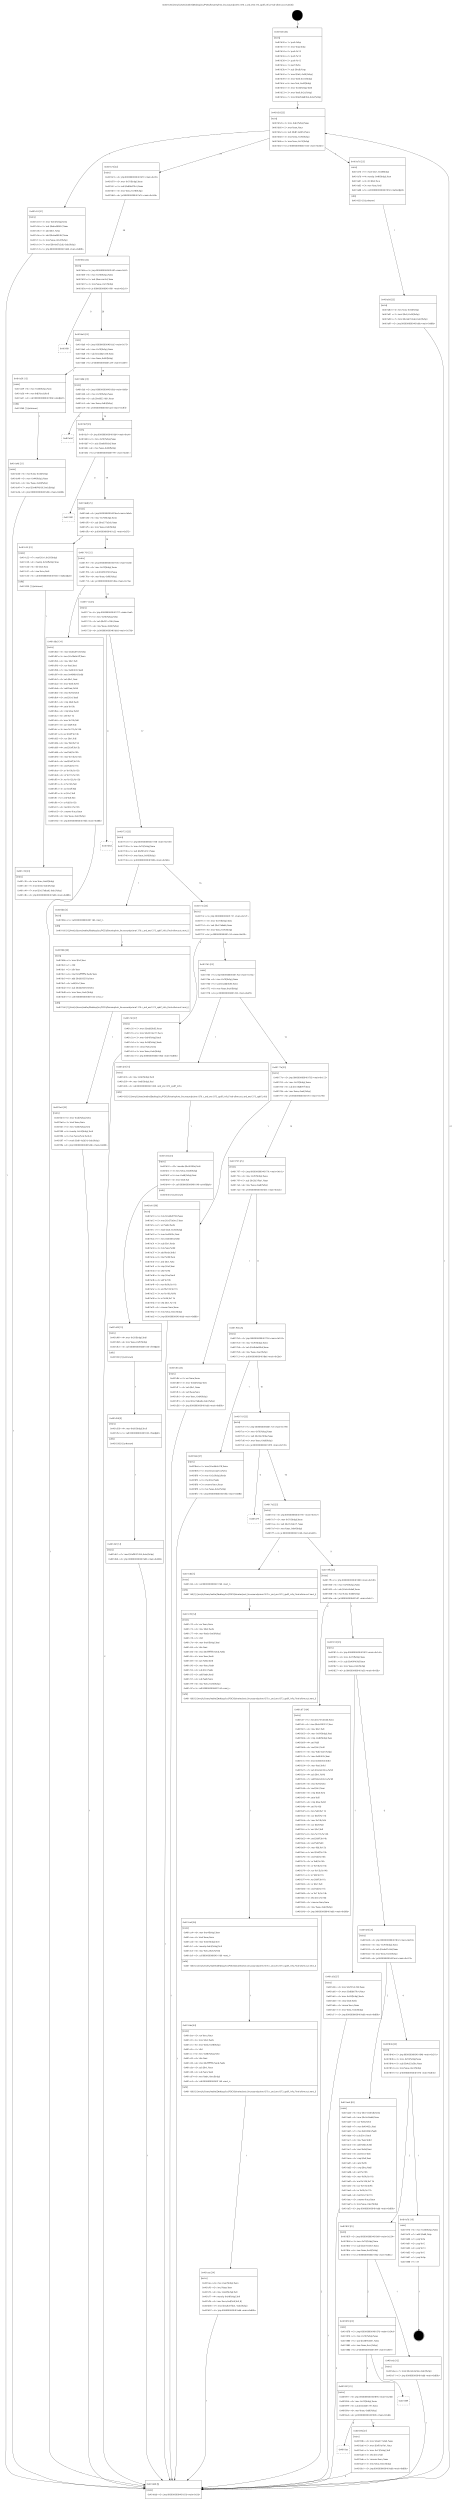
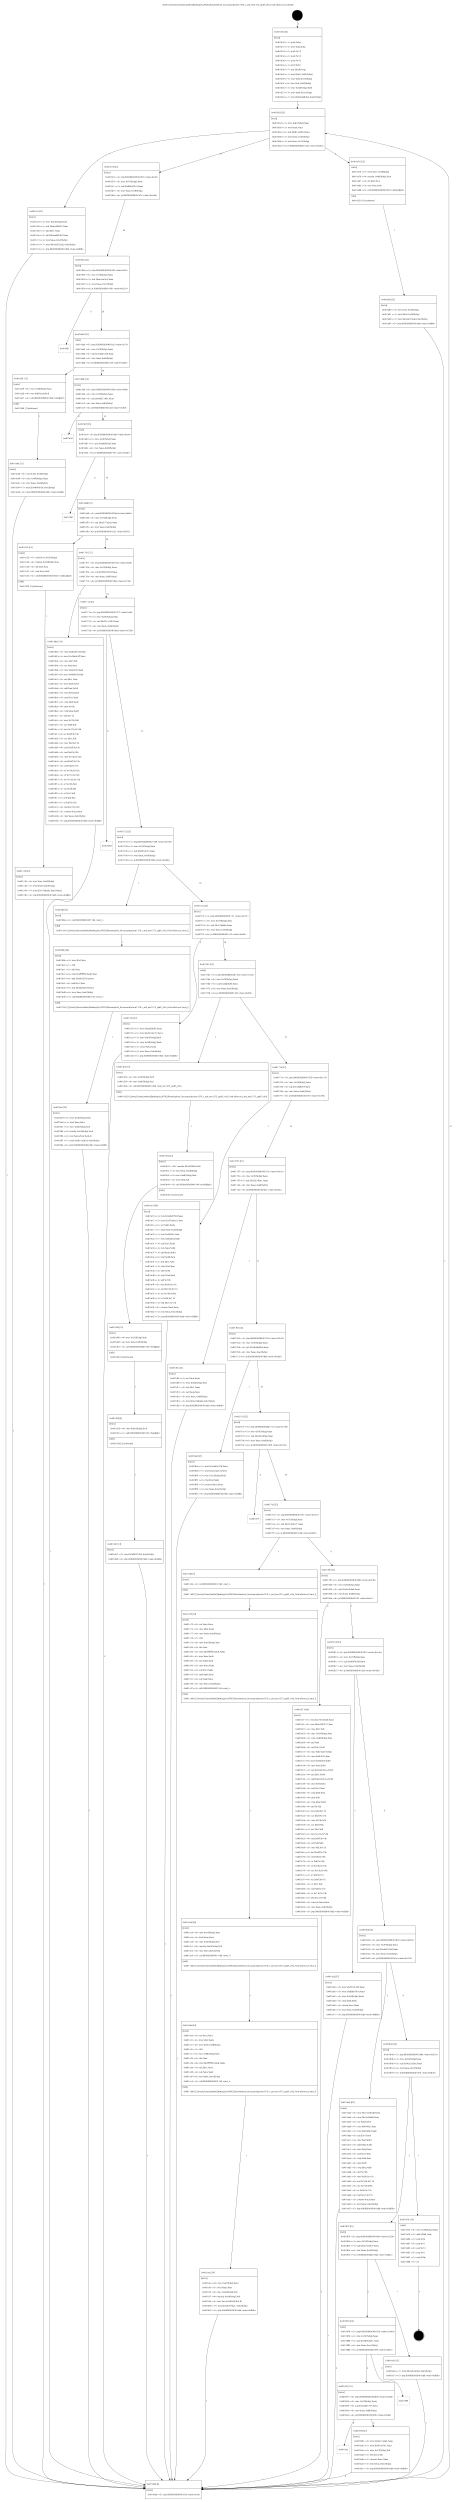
edge "0x401c39 [23]" -> "0x401ebb [5]": added, label "1"
